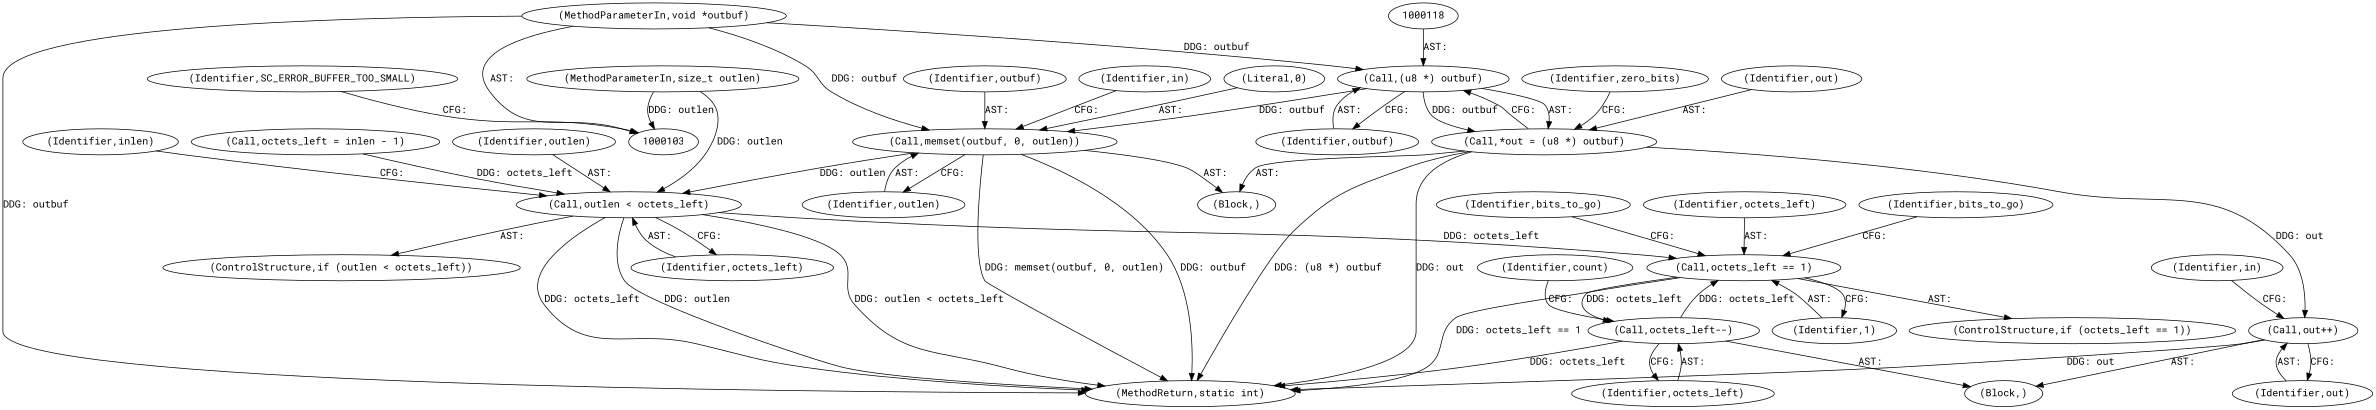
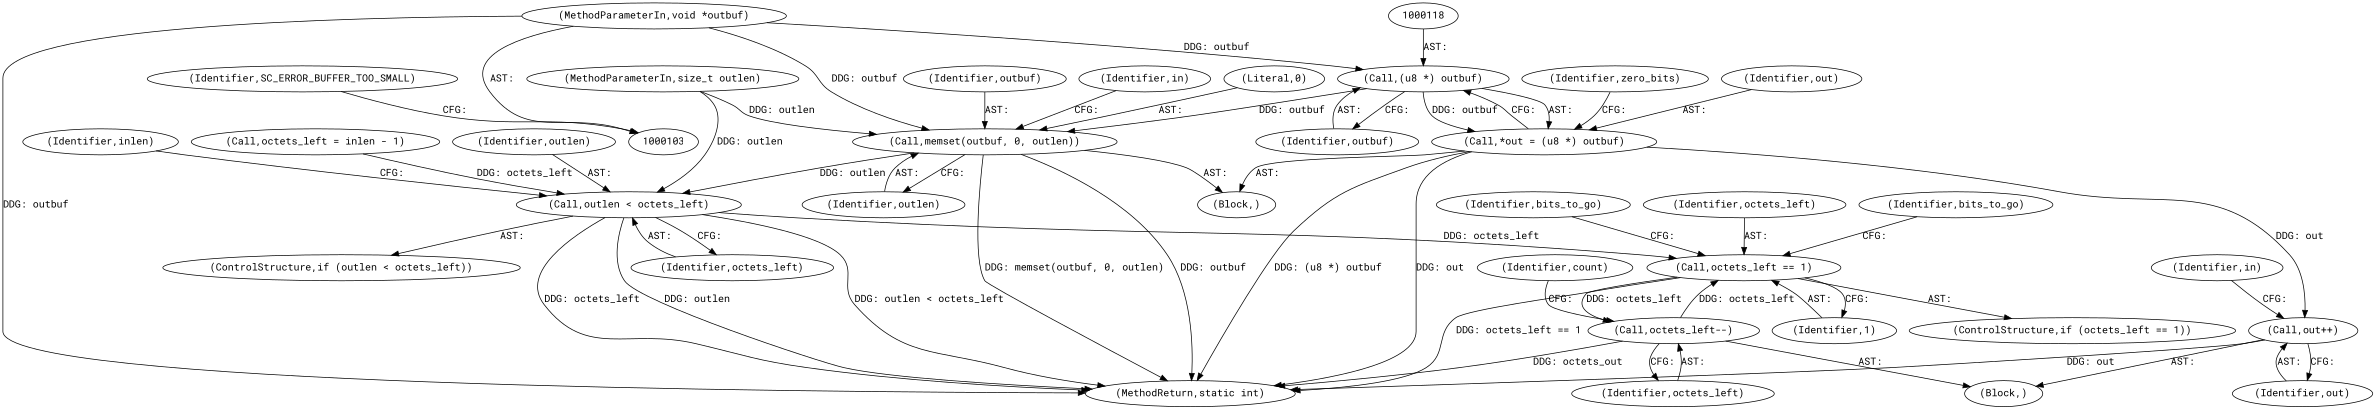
edge "(MethodParameterIn,size_t outlen)" -> "1000103": now "(MethodParameterIn,size_t outlen)" -> "(Call,memset(outbuf, 0, outlen))"
edge "(Call,octets_left--)" -> "(MethodReturn,static int)": label "DDG: octets_left" -> "DDG: octets_out"
